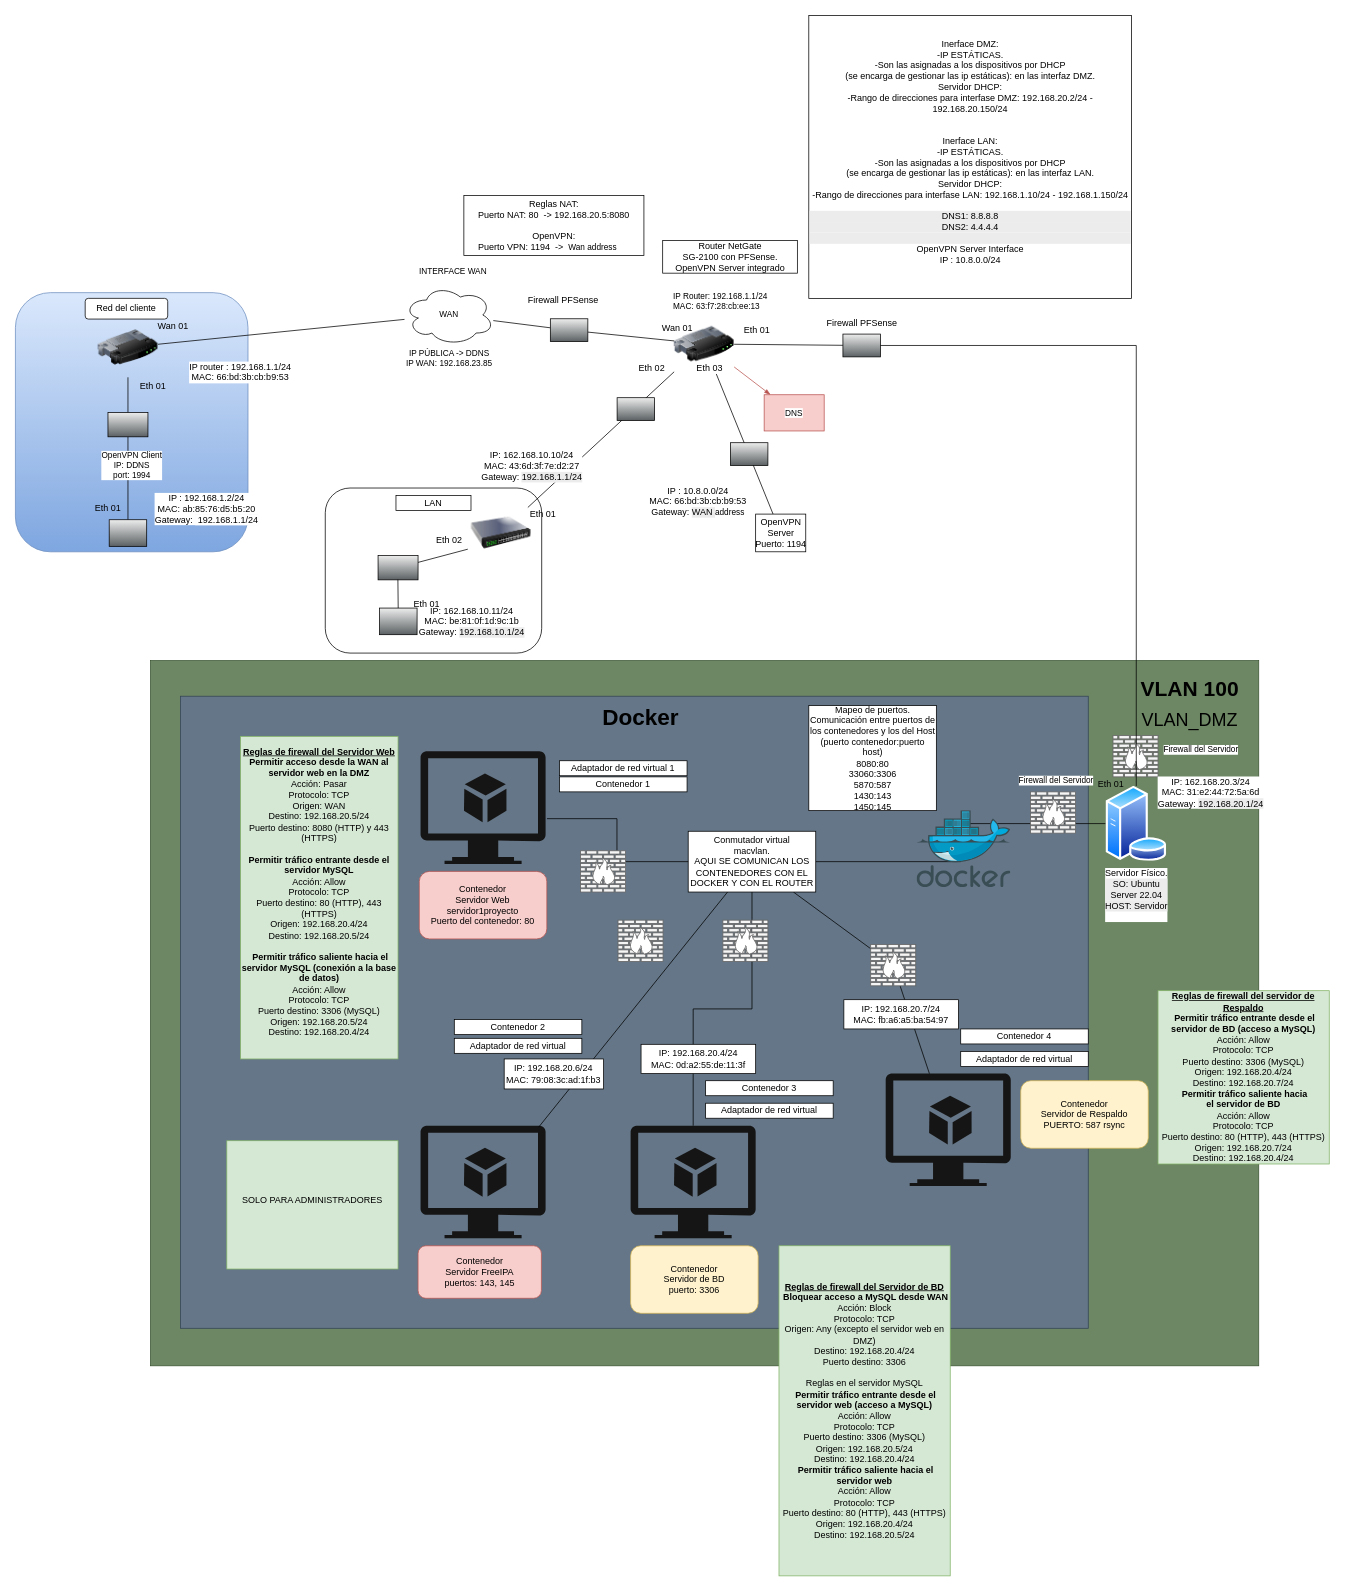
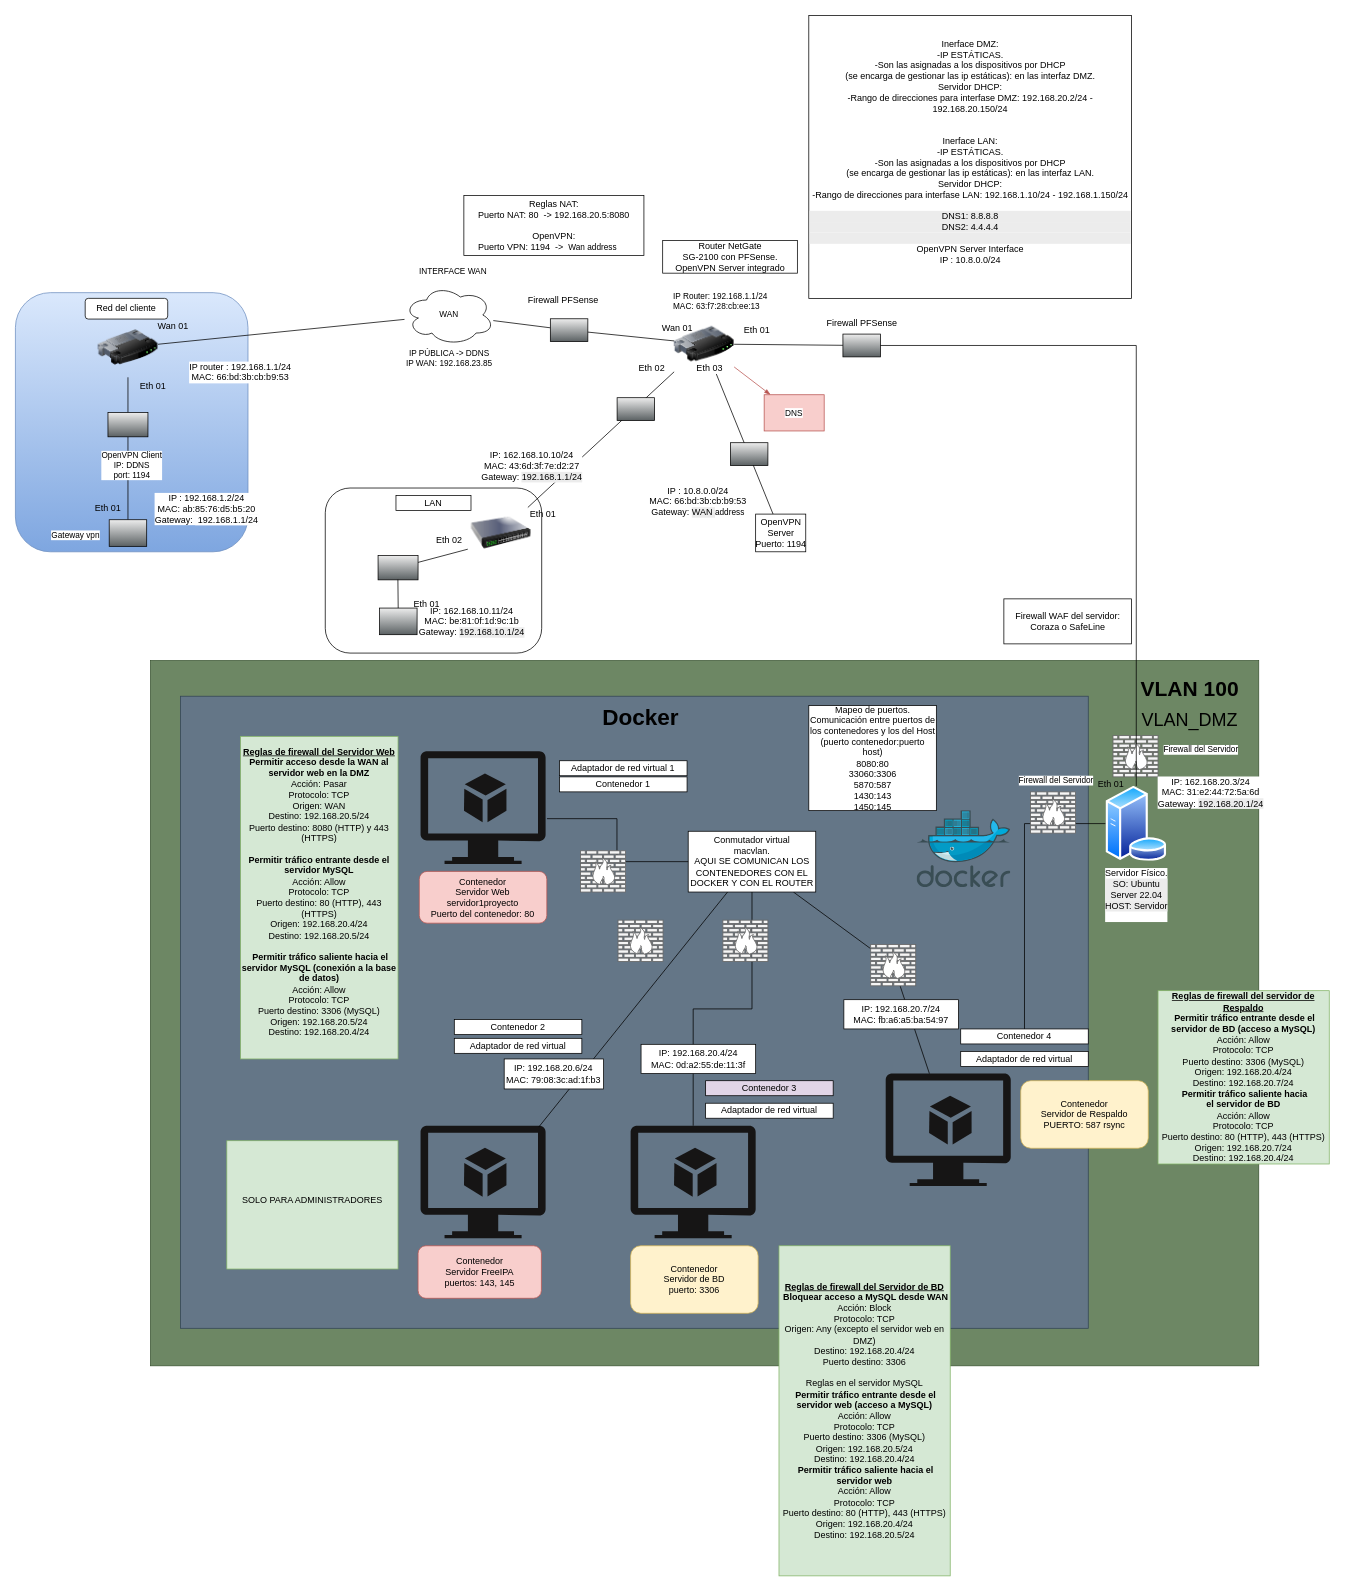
node "OpenVPN Client IP: DDNS port: 1994": label "OpenVPN Client IP: DDNS port: 1994" -> "OpenVPN Client IP: DDNS port: 1194"
node "Gateway vpn": added
node "Firewall WAF del servidor: Coraza o SafeLine": added
edge "Servidor Físico. SO: Ubuntu Server 22.04 HOST: Servidor" -- "Conmutador virtual macvlan. AQUI SE COMUNICAN LOS CONTENEDORES CON EL DOCKER Y CON EL ROUTER": now "Servidor Físico. SO: Ubuntu Server 22.04 HOST: Servidor" -- "Contenedor 4"
node "Contenedor Servidor Web servidor1proyecto Puerto del contenedor: 80": size 128x68 -> 128x52
node "Contenedor 3": fillcolor #ffffff -> #e1d5e7
